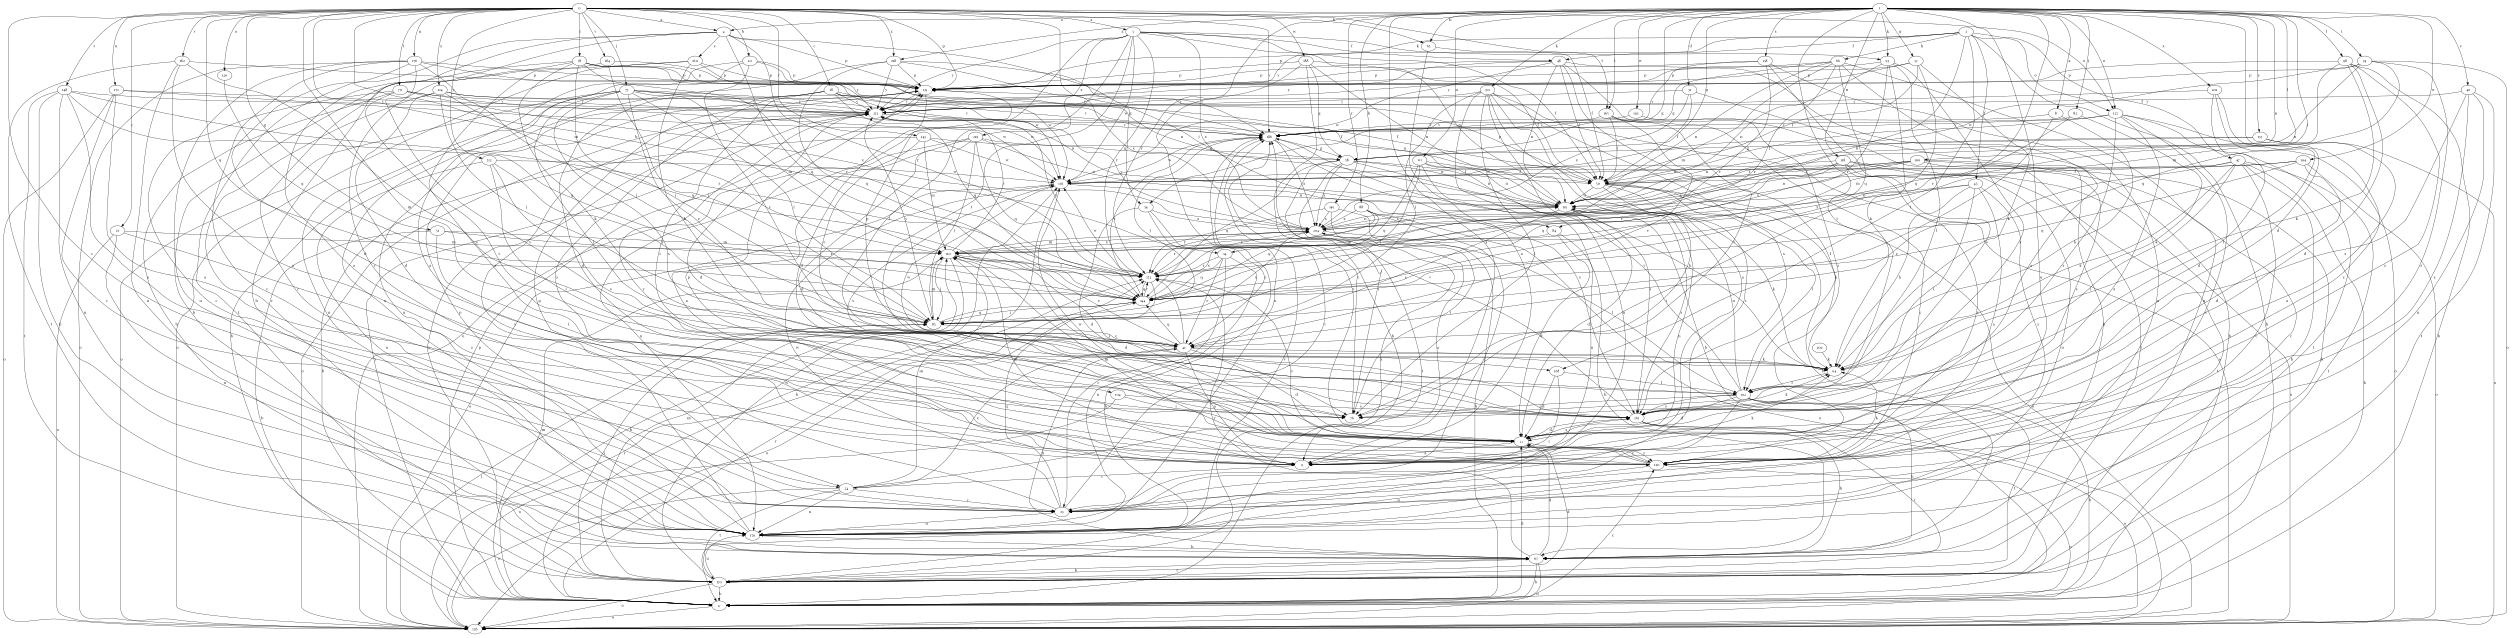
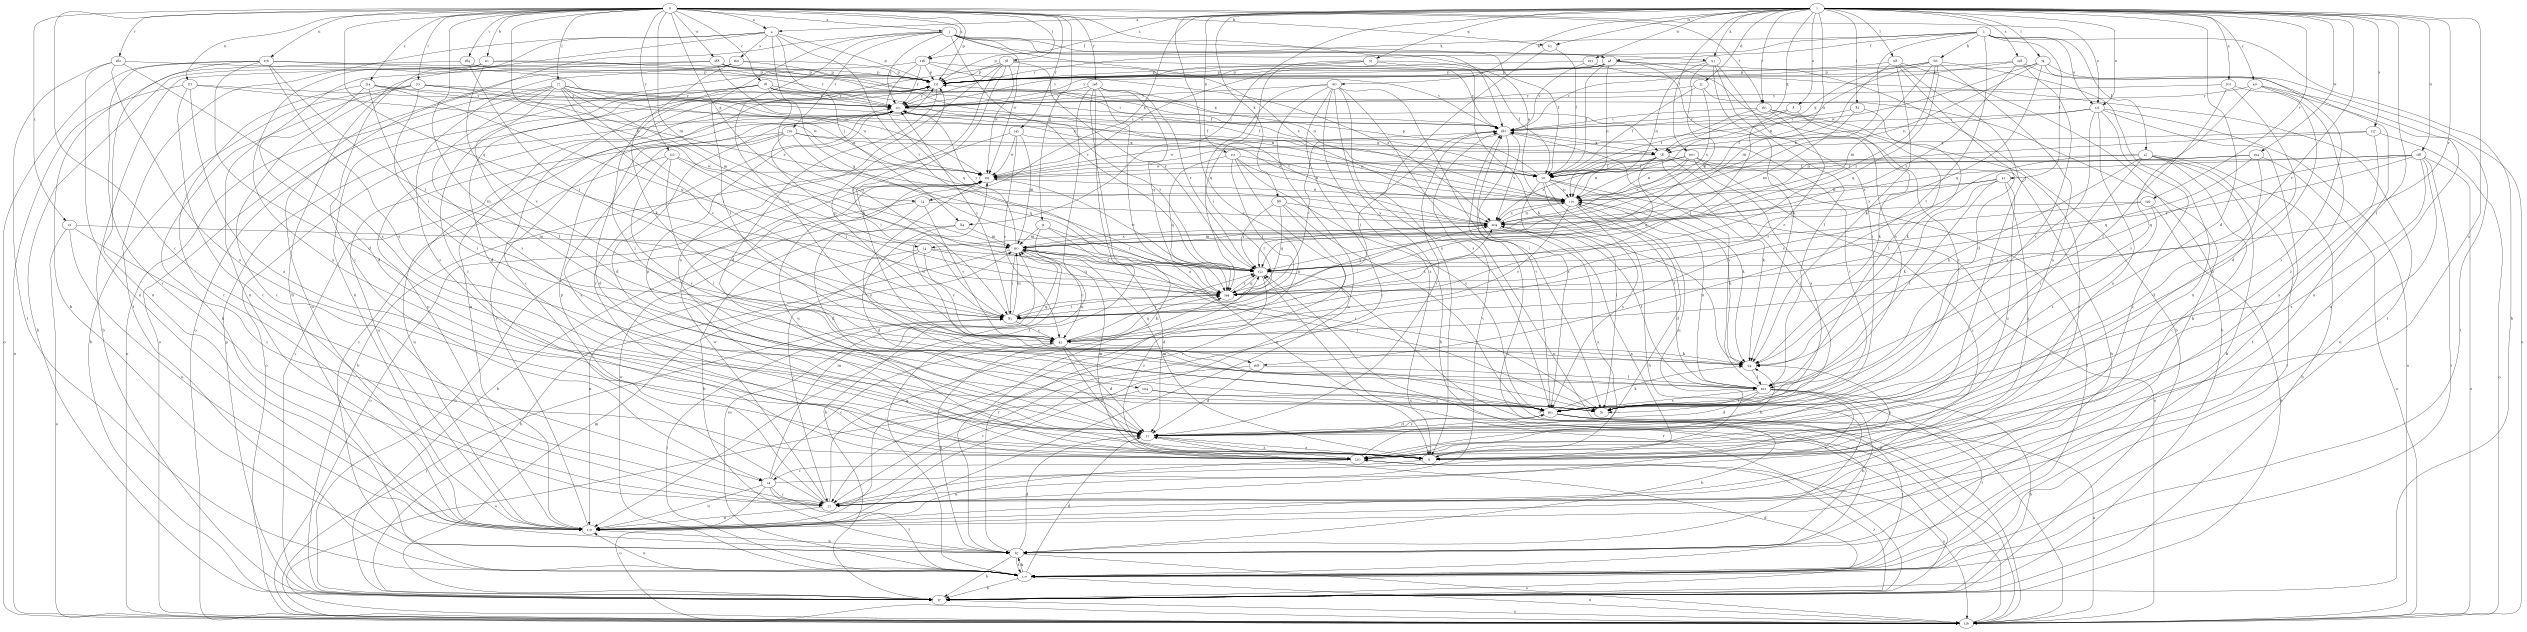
edge "193" -> "135": added, label "p"
node "120": removed
node "209": removed
edge "70" -> "17": added, label "b"
